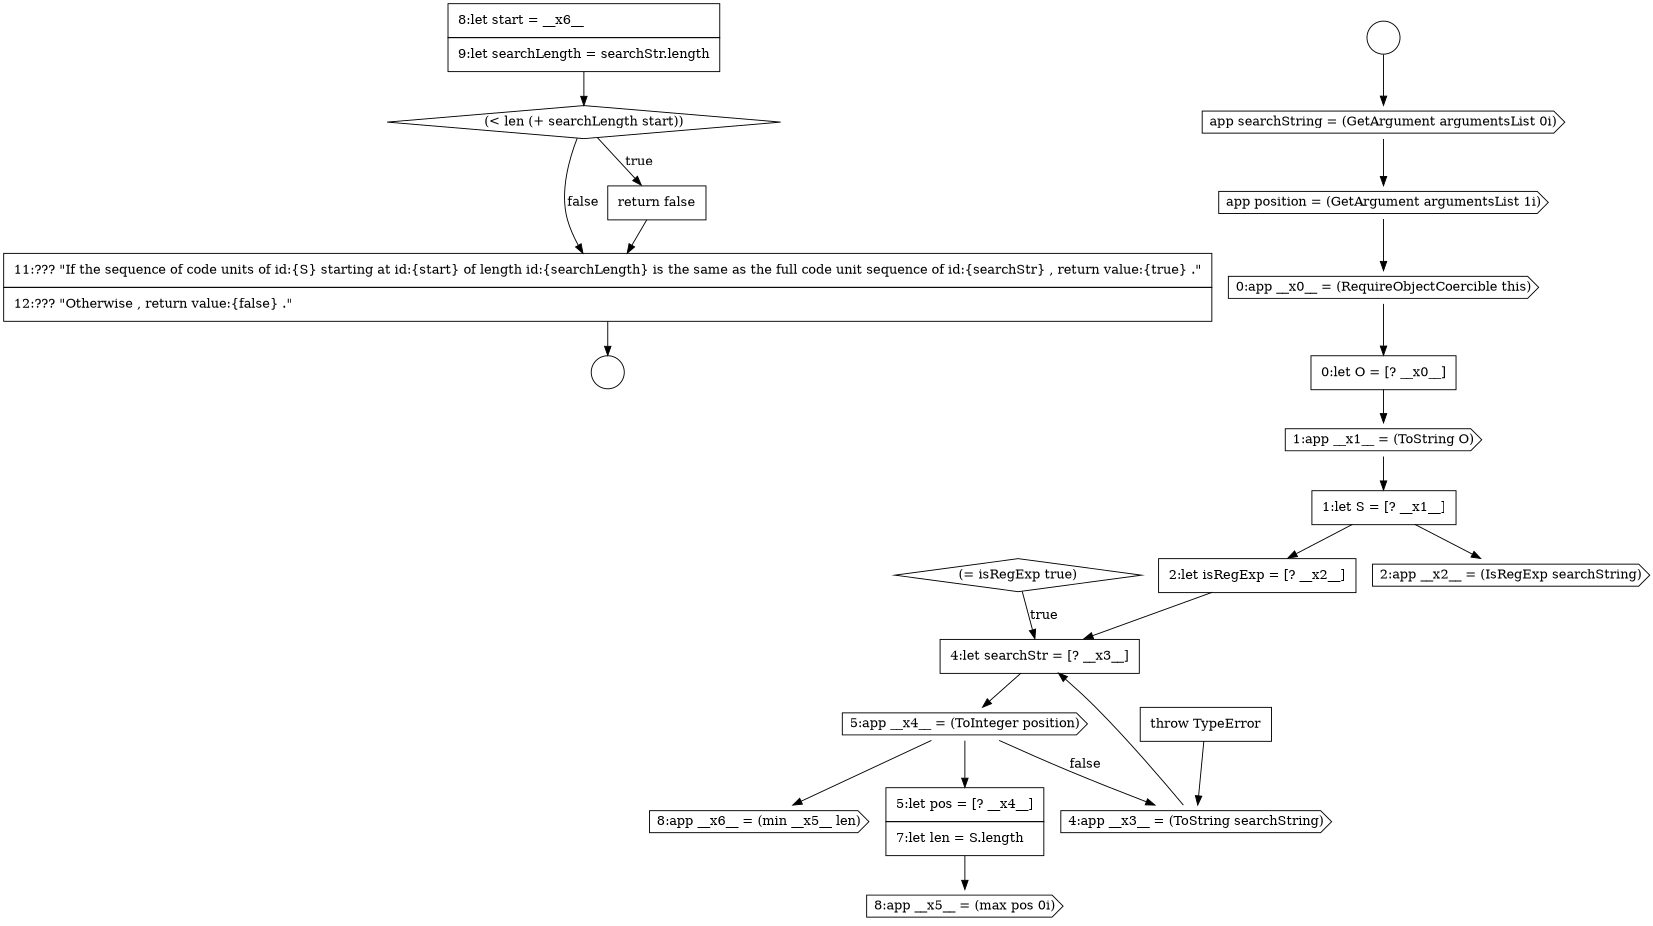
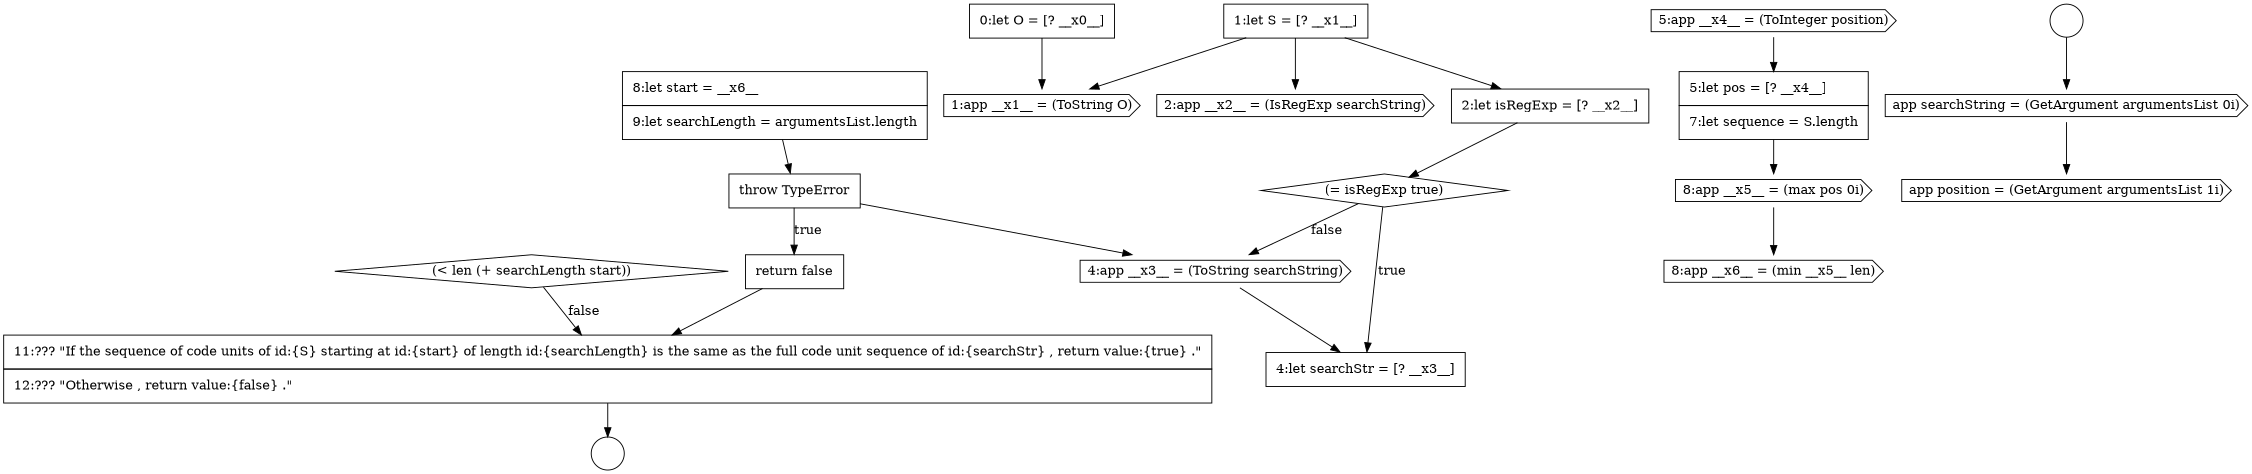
node "8:let start = __x6__": text "9:let searchLength = searchStr.length" -> "9:let searchLength = argumentsList.length"
edge "8:let start = __x6__" -> "(< len (+ searchLength start))": now "8:let start = __x6__" -> "throw TypeError"
edge "(< len (+ searchLength start))" -> "return false": now "throw TypeError" -> "return false"
node "0:app __x0__ = (RequireObjectCoercible this)": removed
edge "1:app __x1__ = (ToString O)" -> "1:let S = [? __x1__]": reversed
edge "2:let isRegExp = [? __x2__]" -> "4:let searchStr = [? __x3__]": now "2:let isRegExp = [? __x2__]" -> "(= isRegExp true)"
edge "4:let searchStr = [? __x3__]" -> "5:app __x4__ = (ToInteger position)": removed
edge "5:app __x4__ = (ToInteger position)" -> "8:app __x6__ = (min __x5__ len)": now "8:app __x5__ = (max pos 0i)" -> "8:app __x6__ = (min __x5__ len)"
edge "5:app __x4__ = (ToInteger position)" -> "4:app __x3__ = (ToString searchString)": now "(= isRegExp true)" -> "4:app __x3__ = (ToString searchString)"
node "5:let pos = [? __x4__]": text "7:let len = S.length" -> "7:let sequence = S.length"
